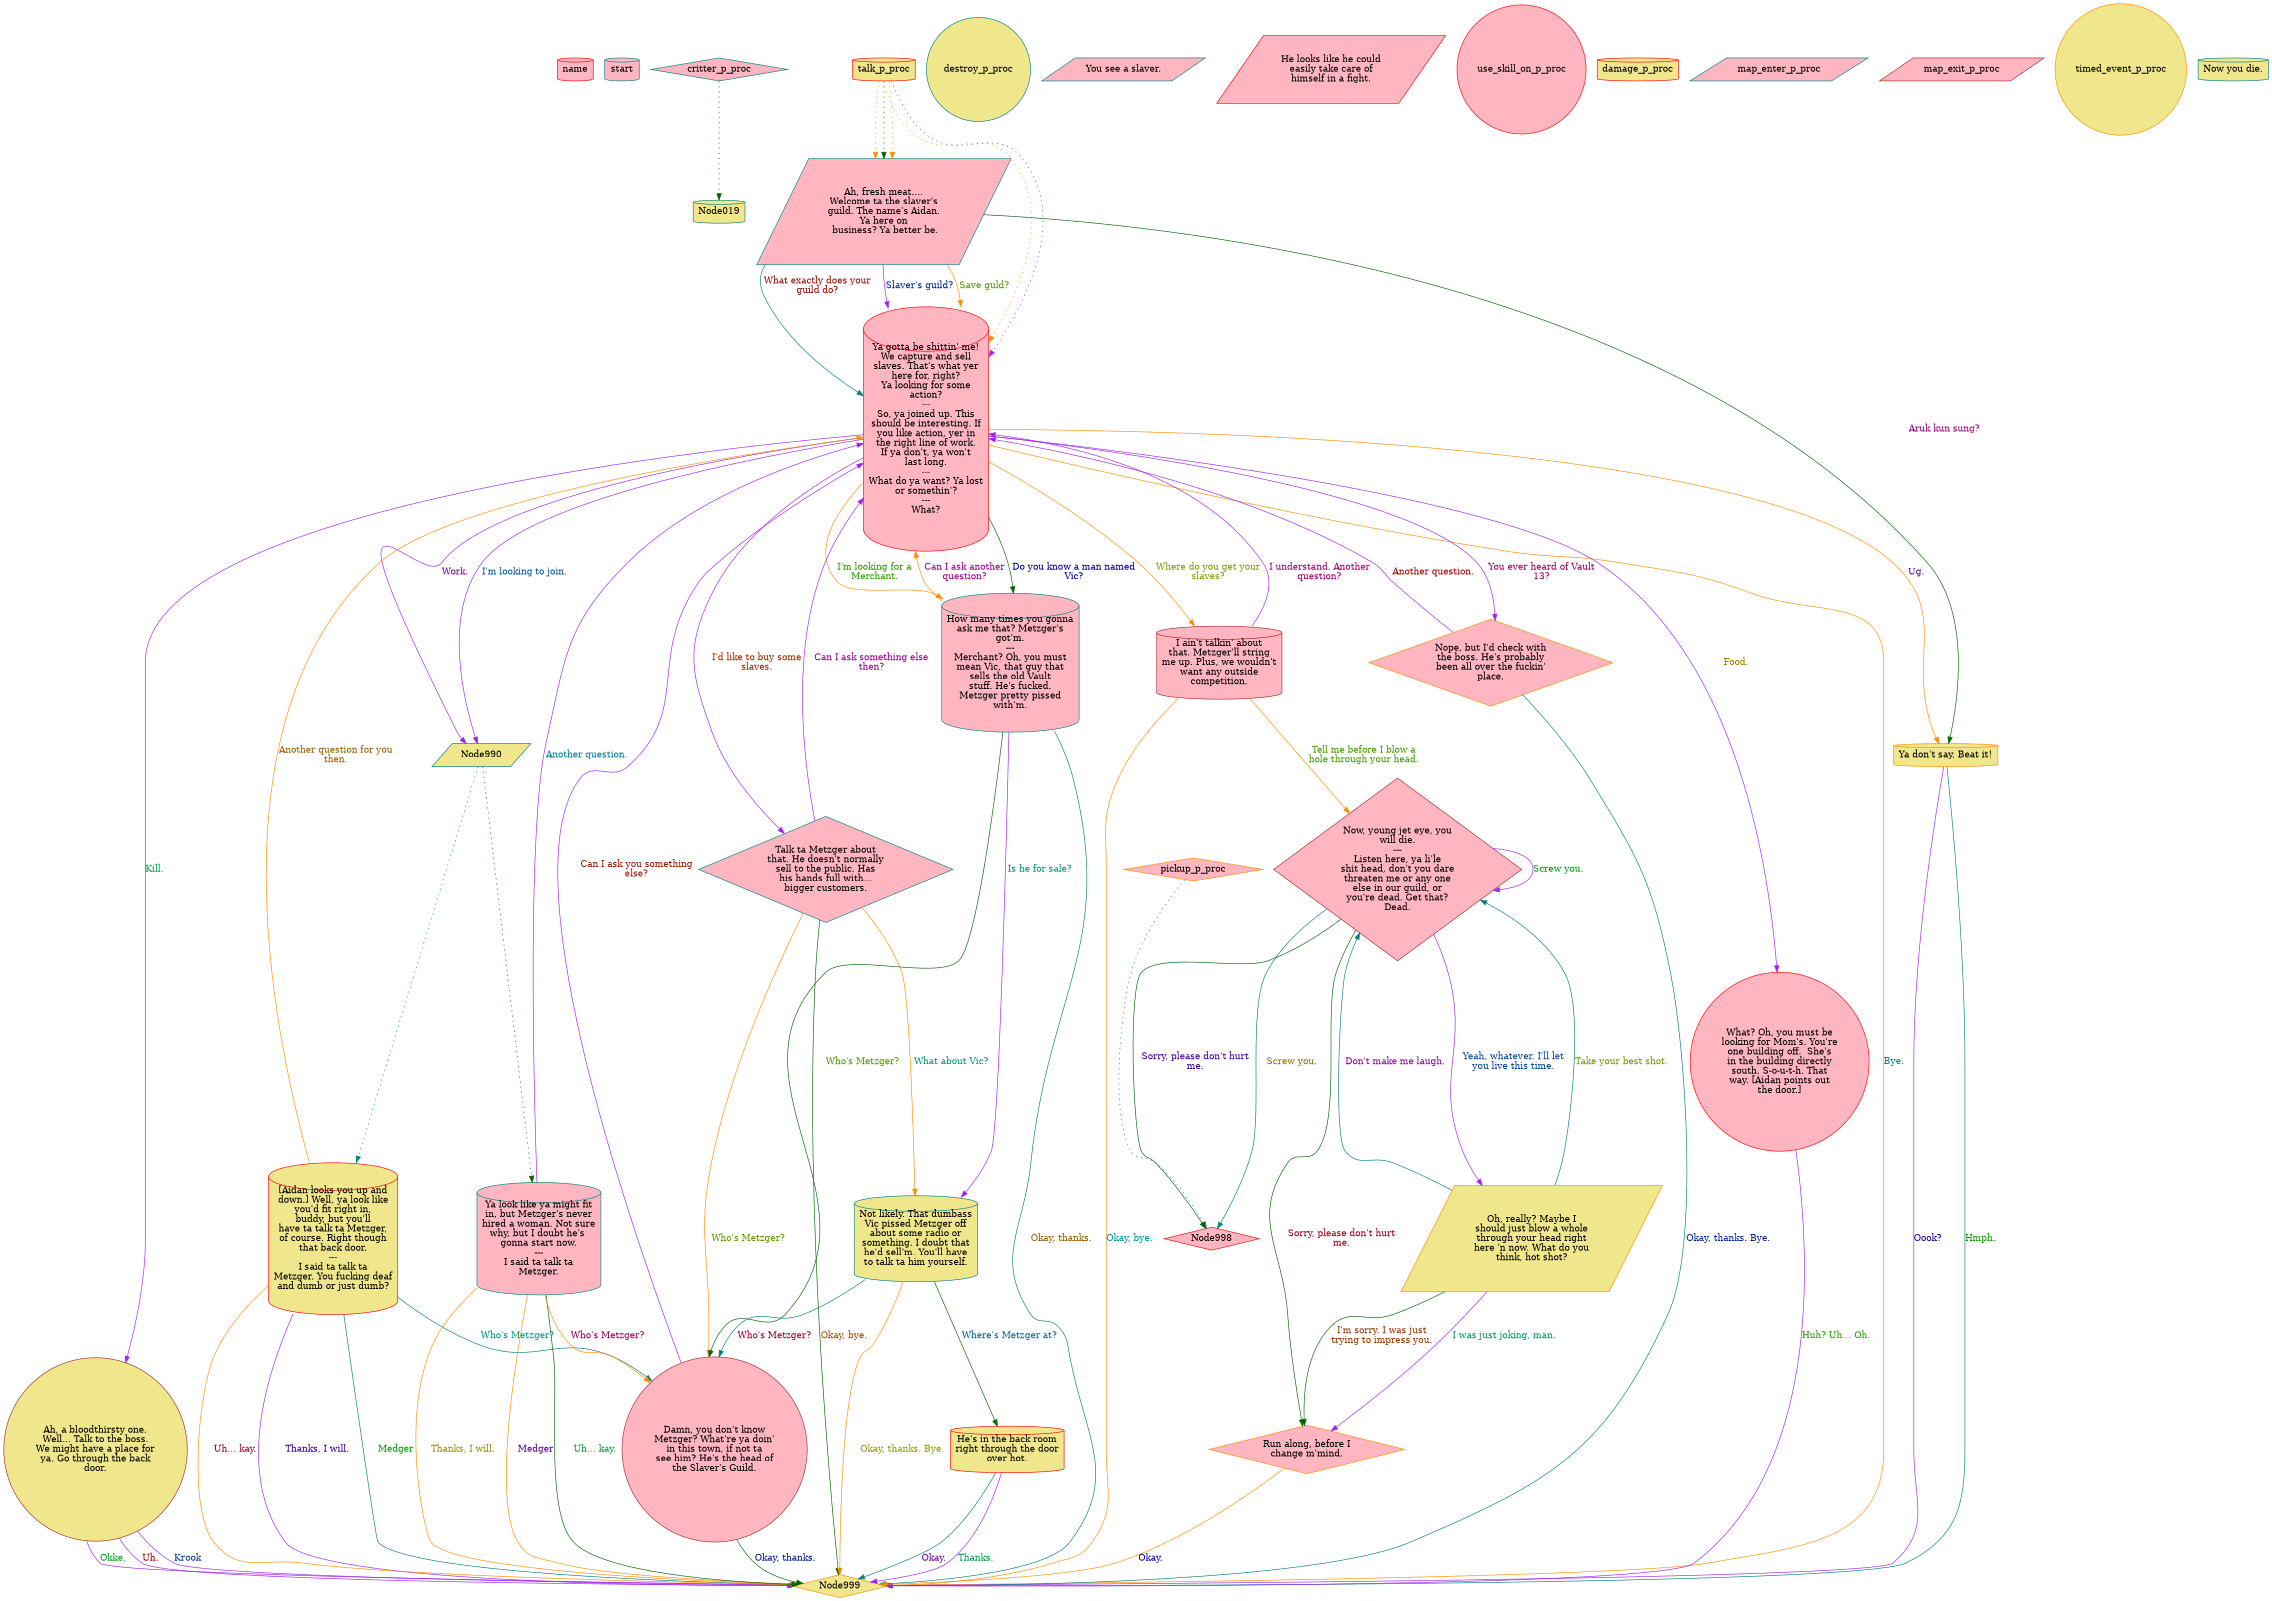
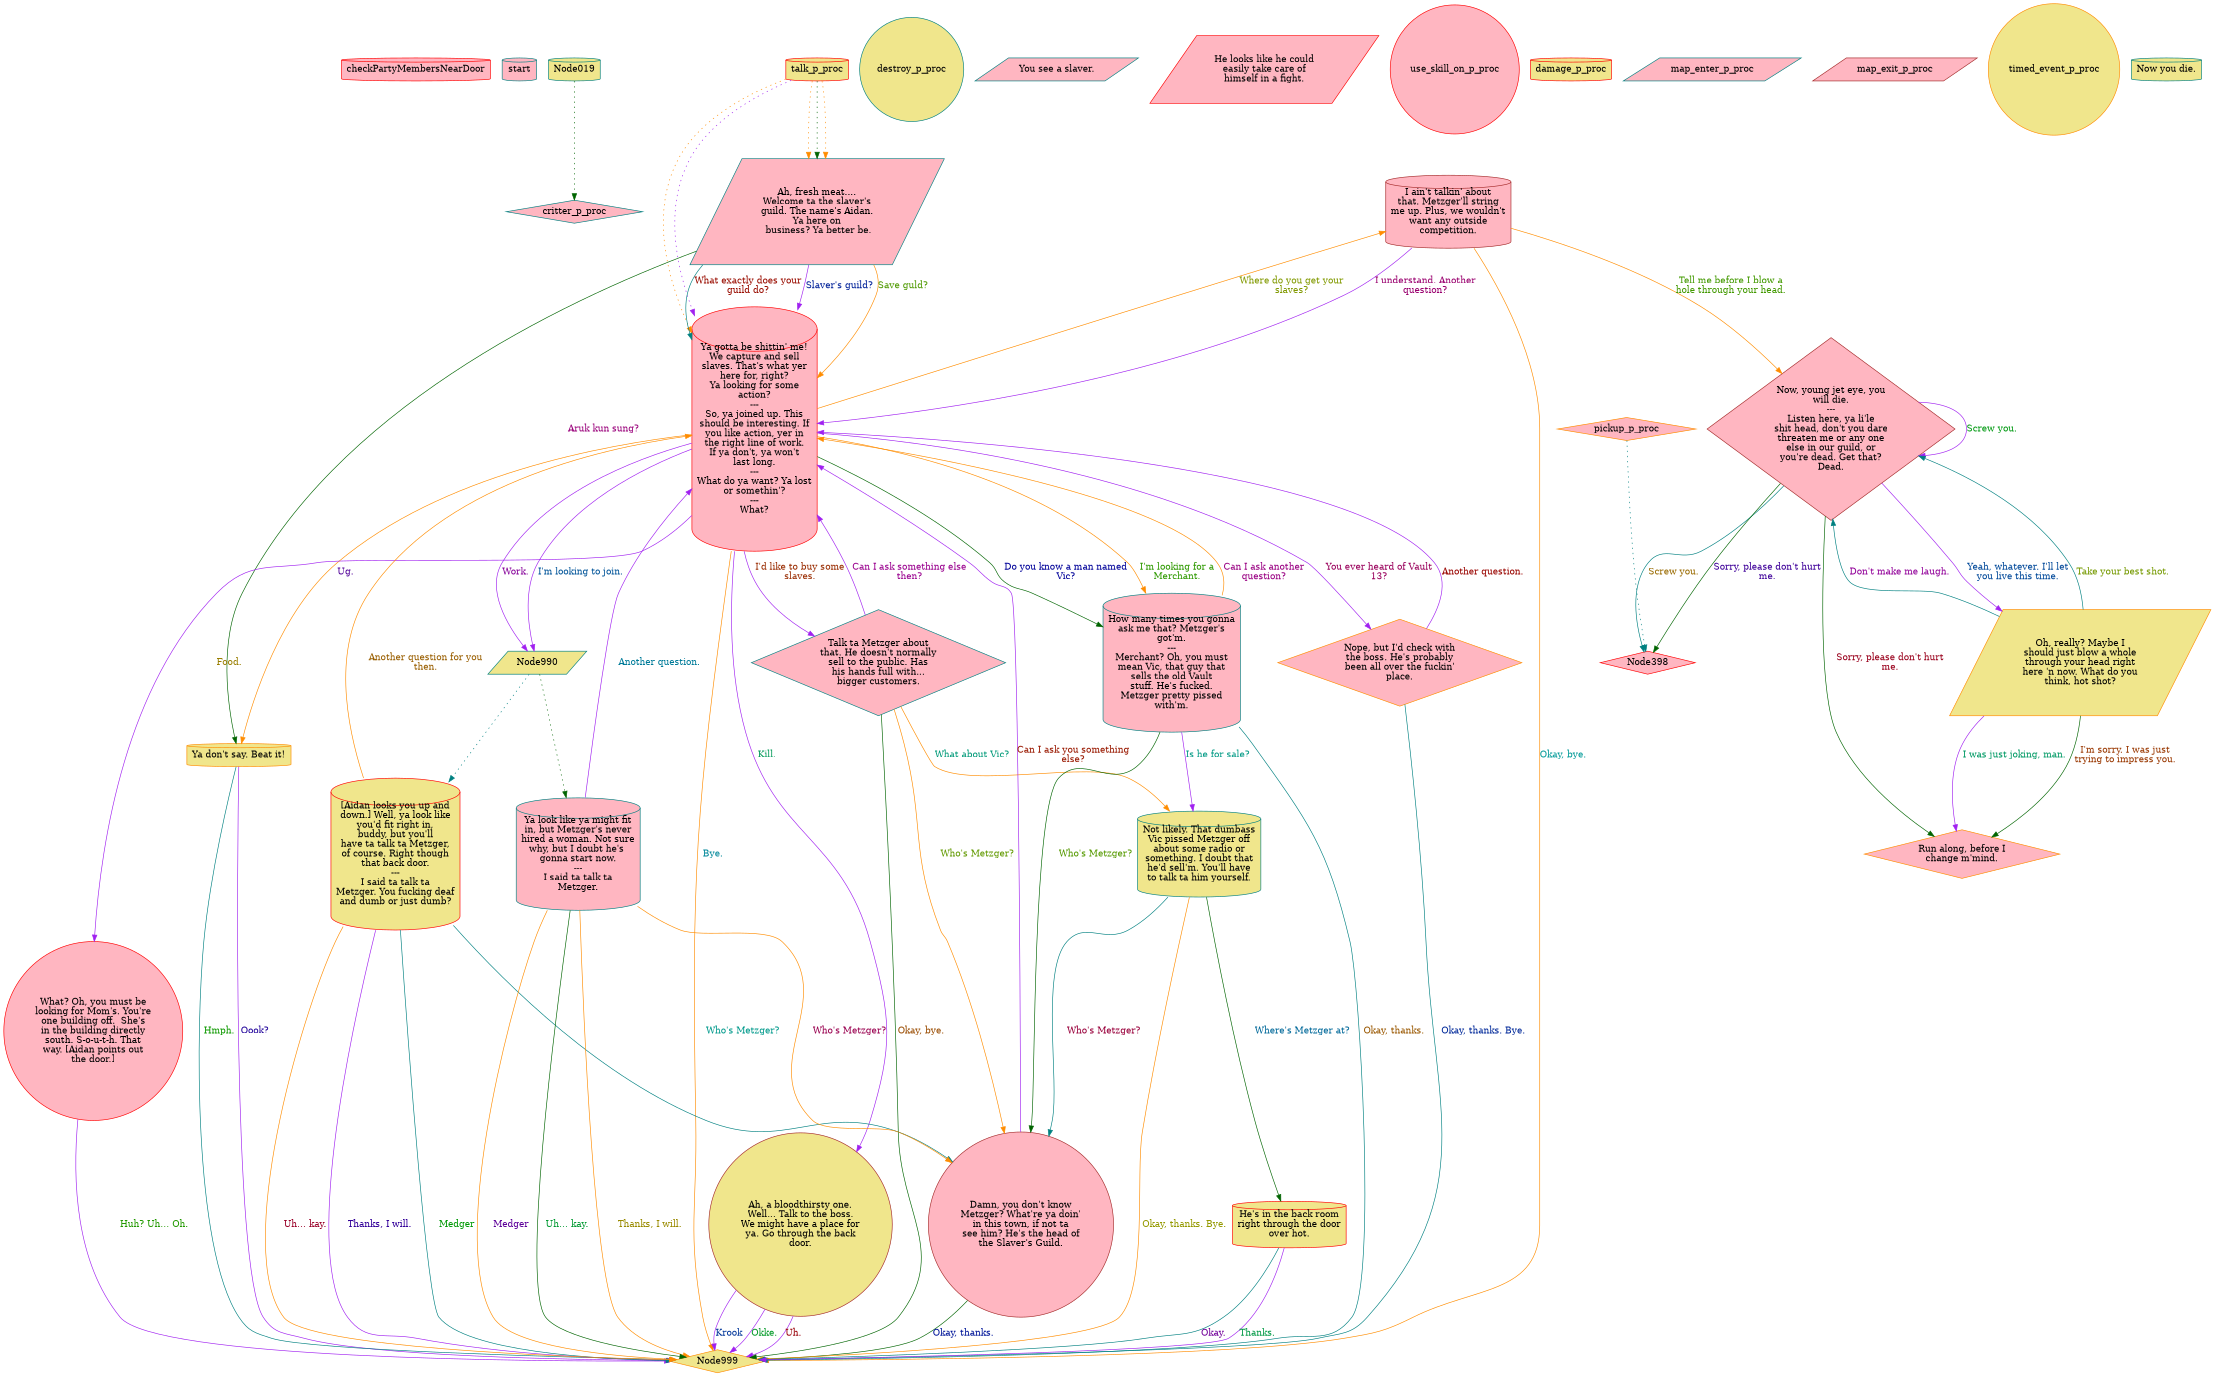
node "name": label "name" -> "checkPartyMembersNearDoor"
edge "critter_p_proc" -> "Node019": reversed
node "Node998": label "Node998" -> "Node398"
edge "Run along, before I change m'mind." -> "Node999": removed, label "Okay."
